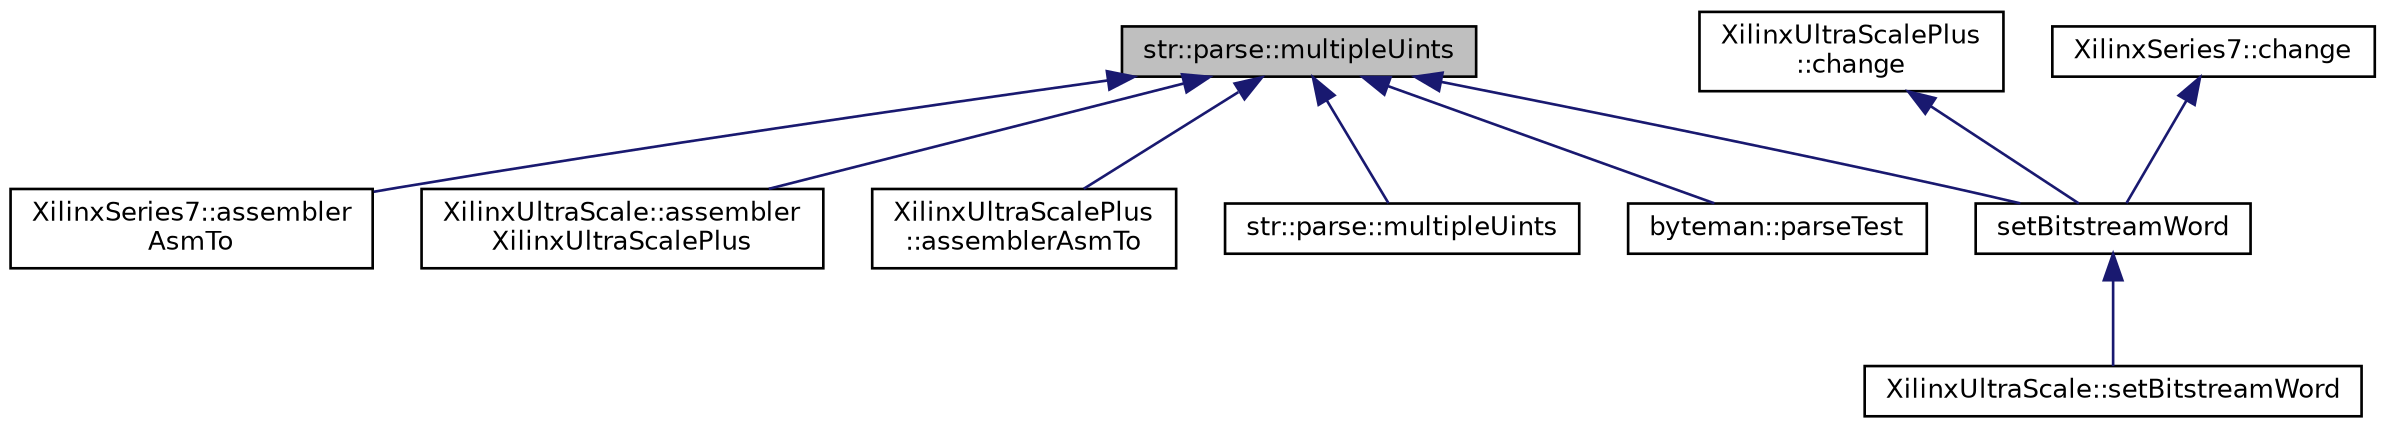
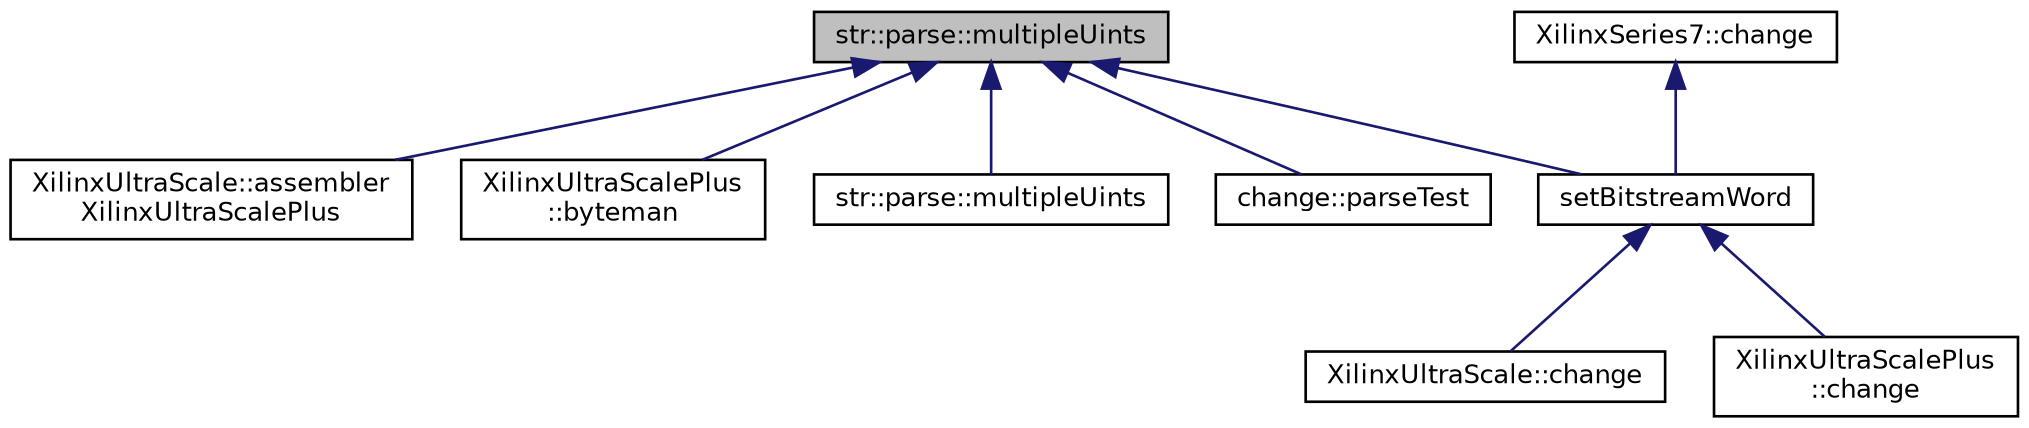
edge "setBitstreamWord" -> "XilinxUltraScalePlus ::change": reversed
node "XilinxSeries7::assembler AsmTo": removed
node "XilinxUltraScalePlus ::assemblerAsmTo": label "XilinxUltraScalePlus ::assemblerAsmTo" -> "XilinxUltraScalePlus ::byteman"
node "byteman::parseTest": label "byteman::parseTest" -> "change::parseTest"
node "XilinxUltraScale::setBitstreamWord": label "XilinxUltraScale::setBitstreamWord" -> "XilinxUltraScale::change"
